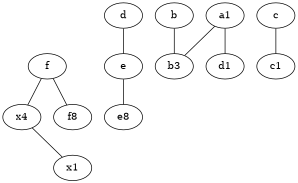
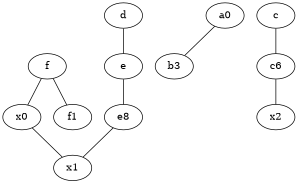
node "b": removed
node "a1": label "a1" -> "a0"
node "d1": removed
node "c1": label "c1" -> "c6"
node "x4": label "x4" -> "x0"
node "f8": label "f8" -> "f1"
node "x2": added
edge "e8" -- "x1": added
